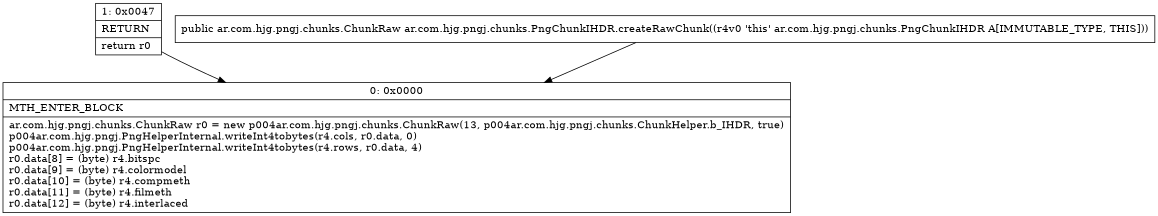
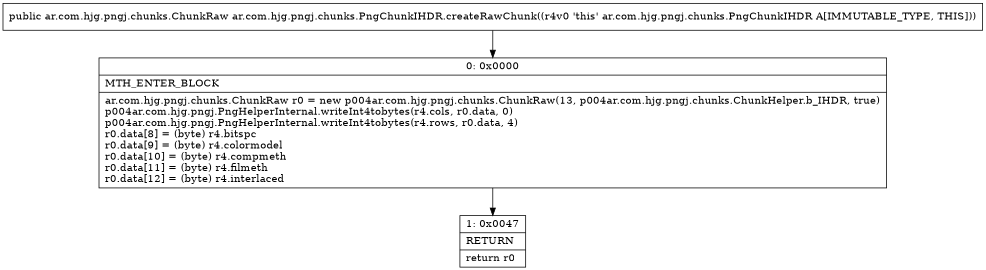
edge "1: 0x0047" -> "0: 0x0000": reversed
